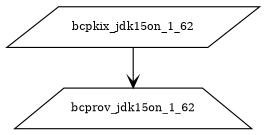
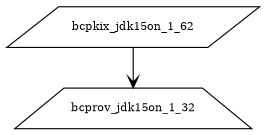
node "bcprov_jdk15on_1_62": label "bcprov_jdk15on_1_62" -> "bcprov_jdk15on_1_32"
